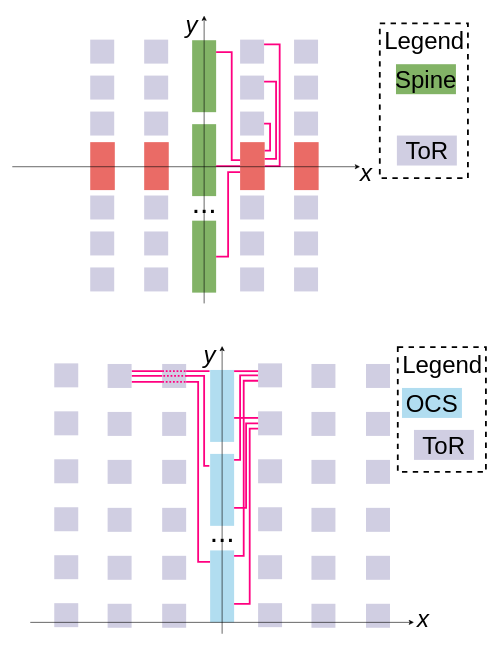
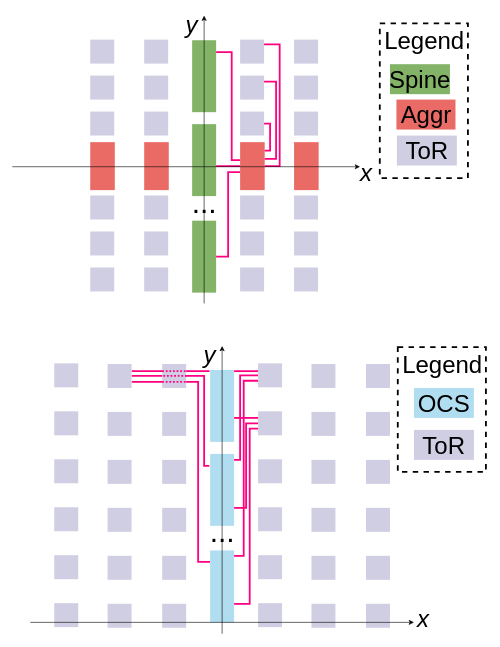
node "Spine": moved (426, 79) -> (420, 79)
node "Aggr": added
node "OCS": moved (432, 403) -> (444, 403)
